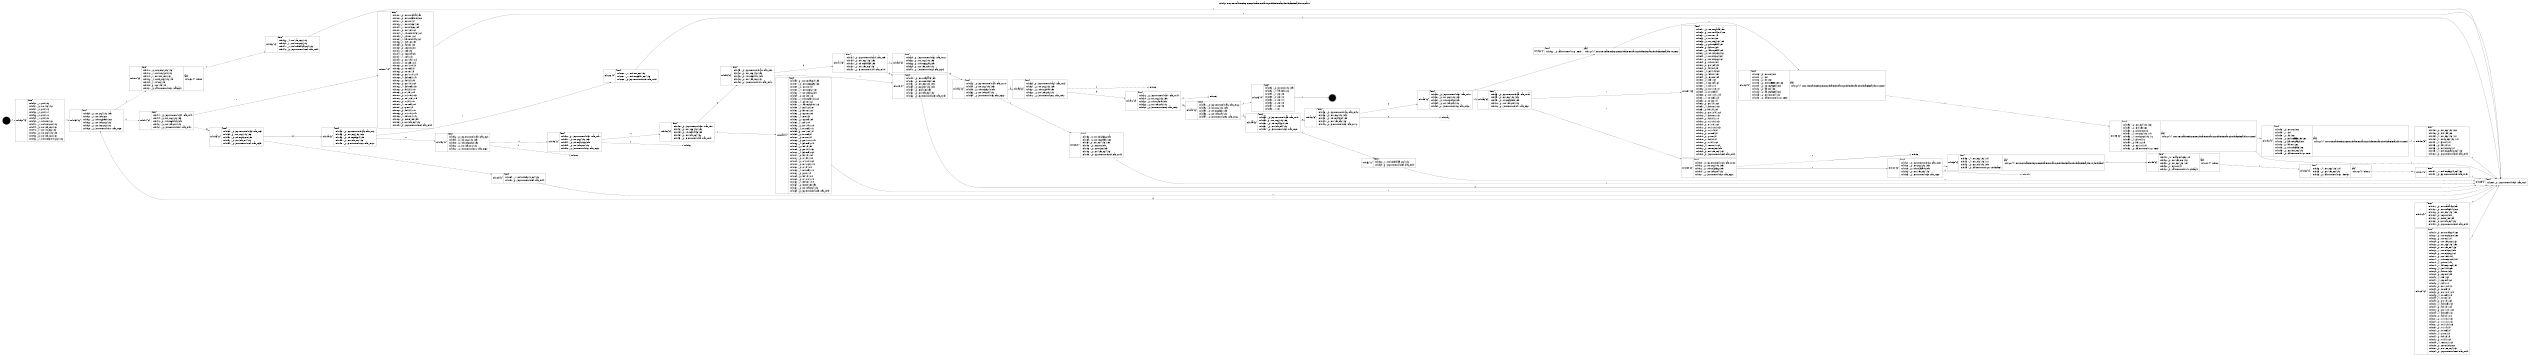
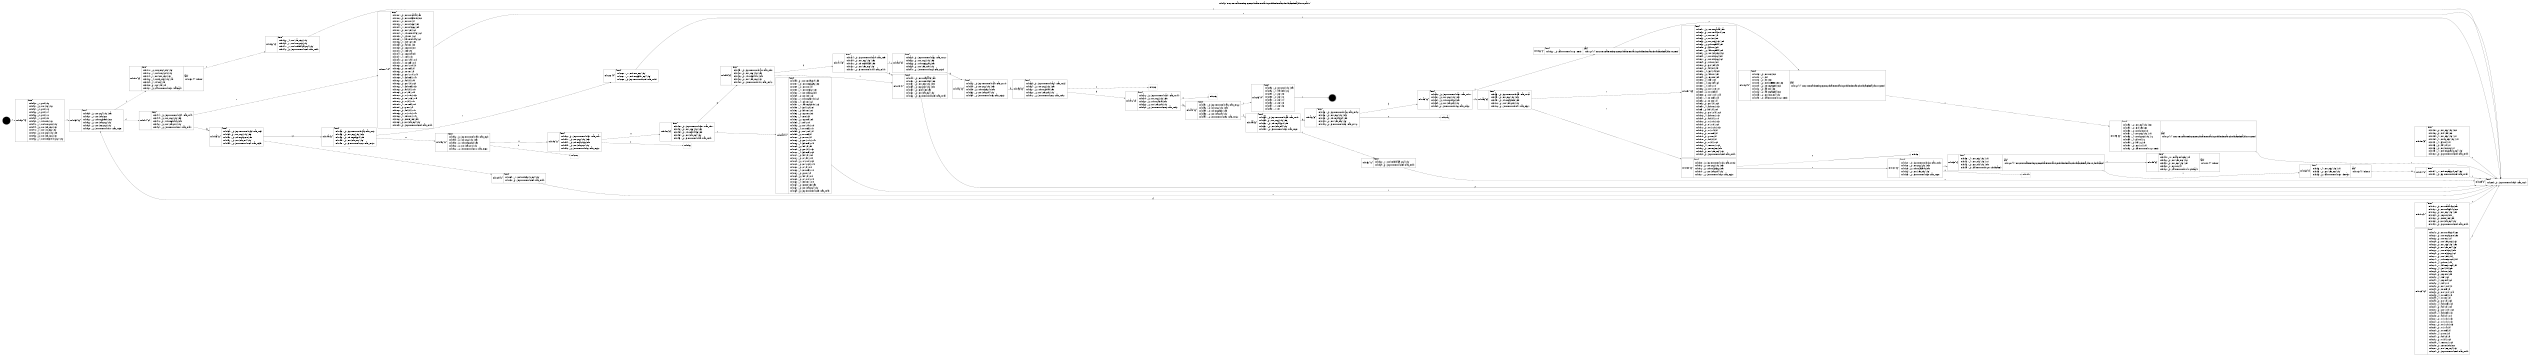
node "0x401db8 [40]": removed
node "0x401cf5 [27]": removed
edge "0x401f4e [23]" -> "0x401f65 [15]": now "0x401f3e [16]" -> "0x401f65 [15]"
